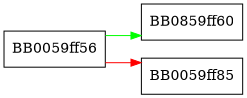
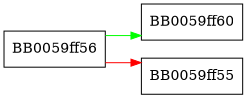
node "BB0859ff60": label "BB0859ff60" -> "BB0059ff60"
node "BB0059ff85": label "BB0059ff85" -> "BB0059ff55"
